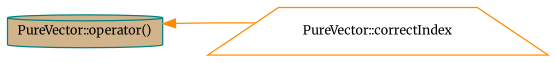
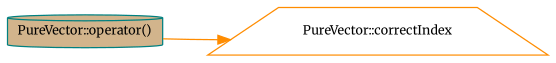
edge "PureVector::correctIndex" -> "PureVector::operator()": reversed
